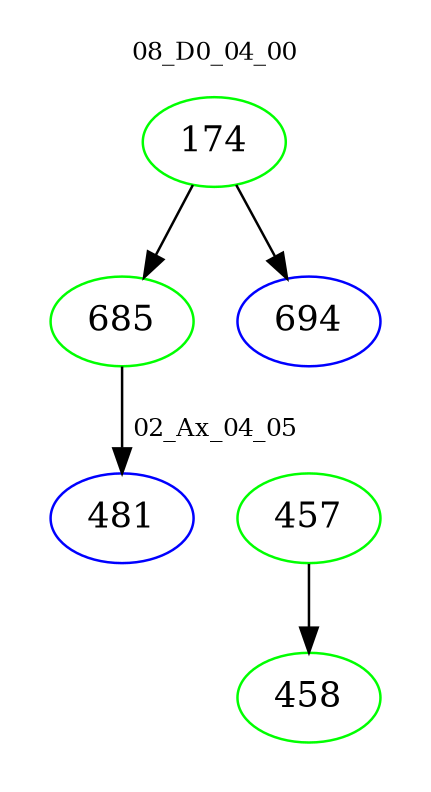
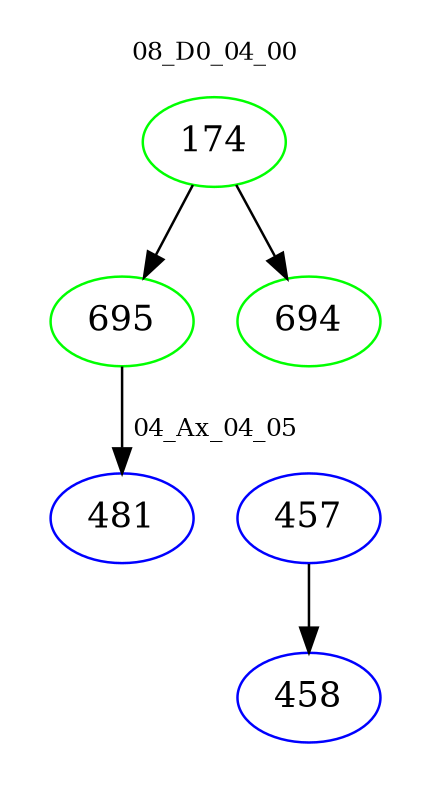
node "685": label "685" -> "695"
node "694": color blue -> green
cluster "02_Ax_04_05": label "02_Ax_04_05" -> "04_Ax_04_05"
node "457": color green -> blue
node "458": color green -> blue
